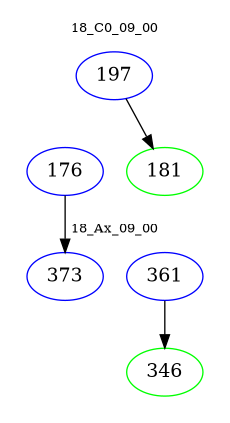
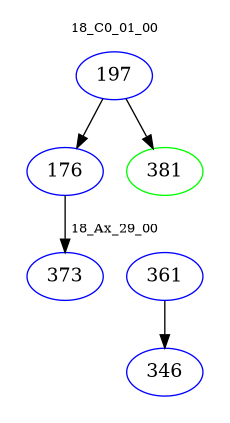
cluster "18_C0_09_00": label "18_C0_09_00" -> "18_C0_01_00"
edge "197" -> "176": added
node "181": label "181" -> "381"
cluster "18_Ax_09_00": label "18_Ax_09_00" -> "18_Ax_29_00"
node "346": color green -> blue
